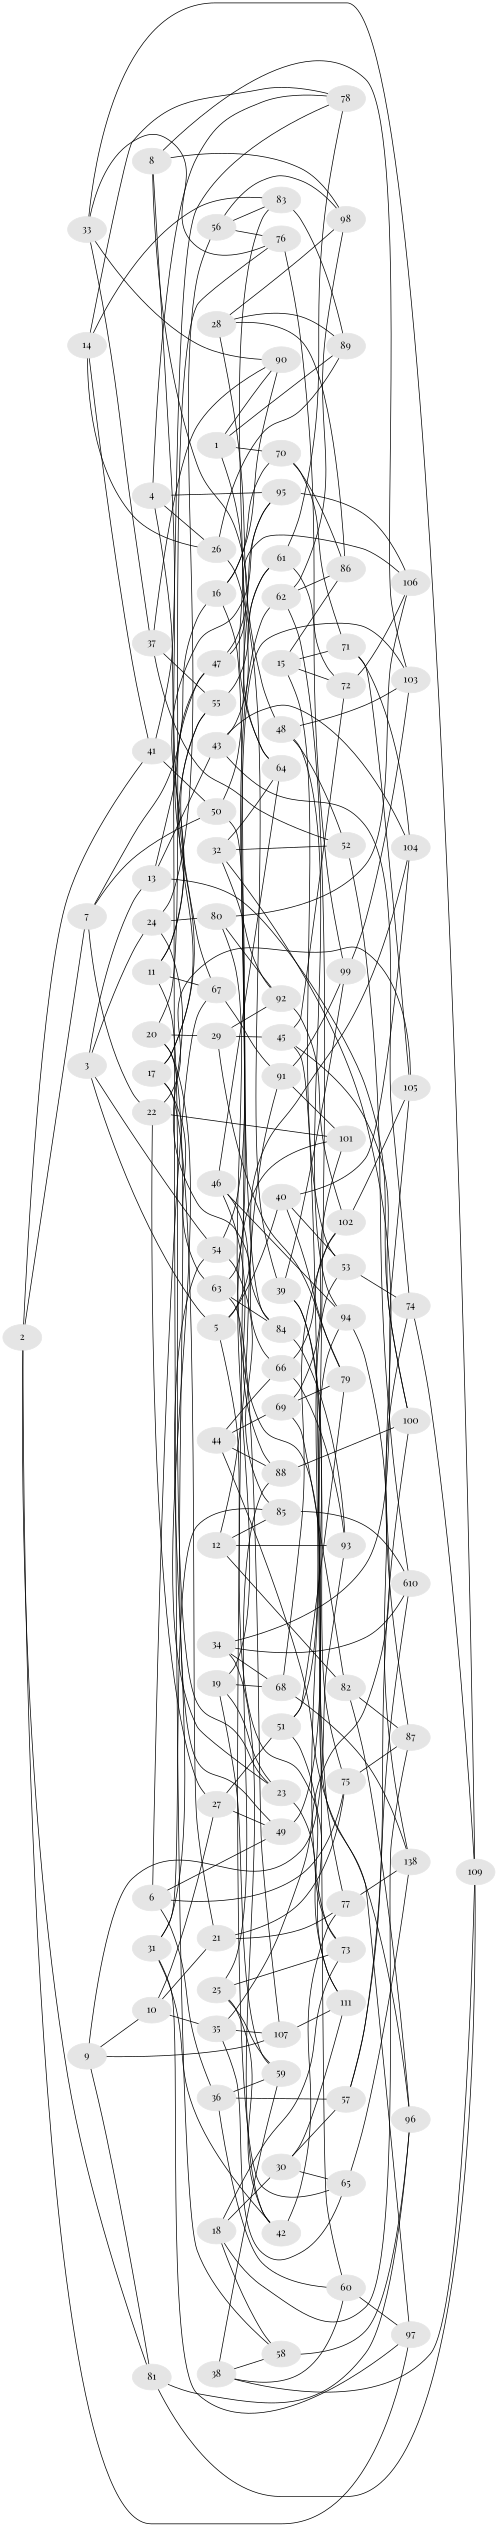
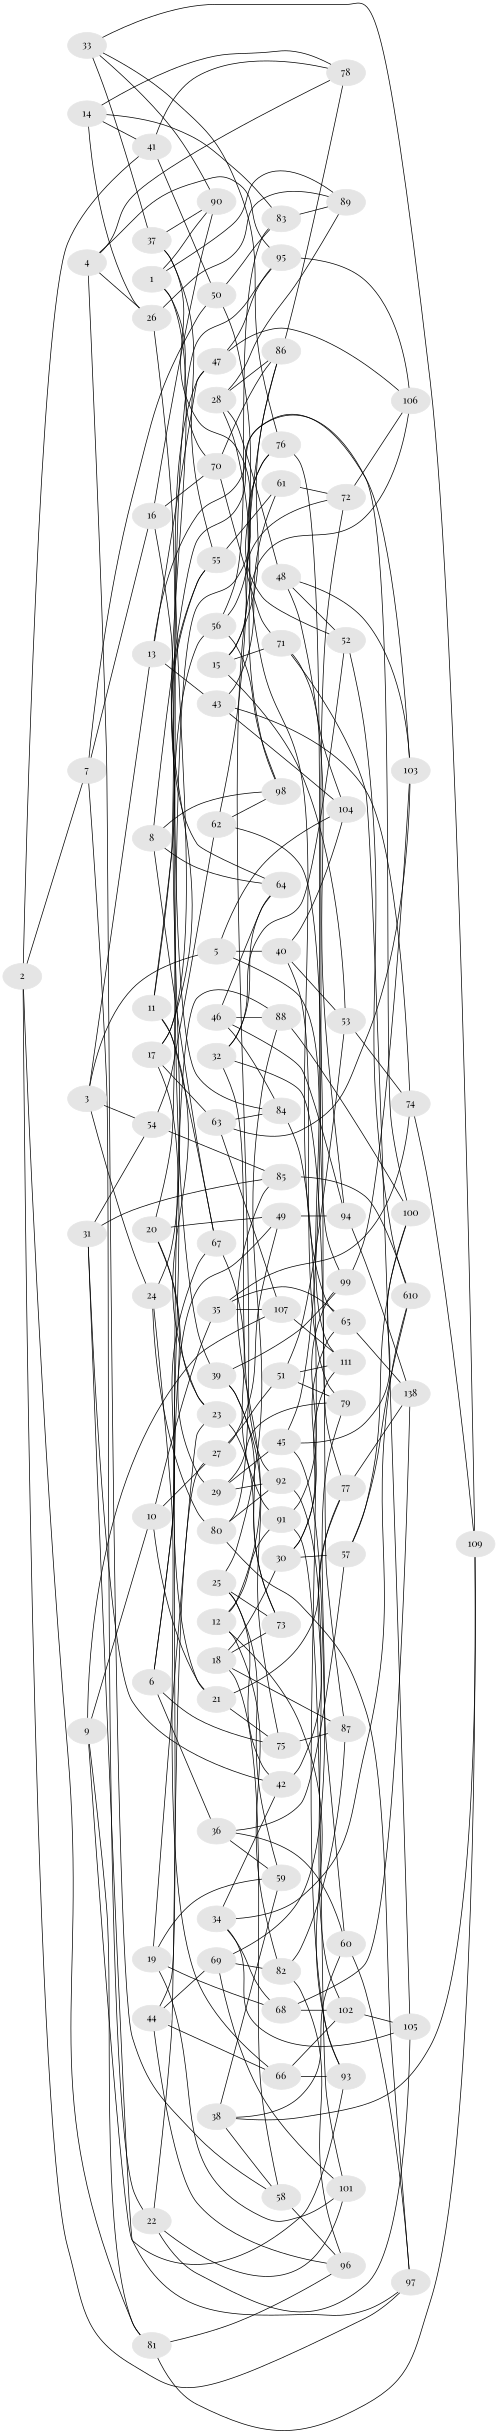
edge "78" -- "61": now "78" -- "86"
